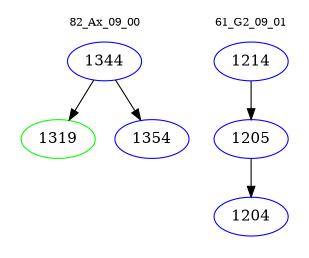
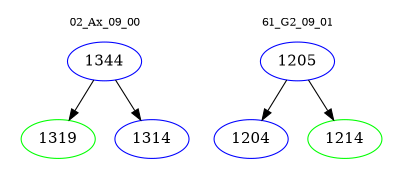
cluster "82_Ax_09_00": label "82_Ax_09_00" -> "02_Ax_09_00"
node "1214": color blue -> green
edge "1214" -> "1205": reversed
node "1354": label "1354" -> "1314"
